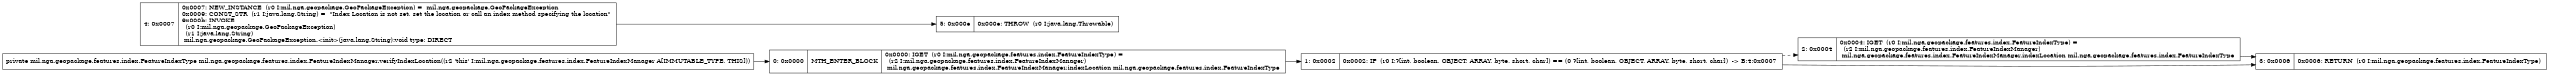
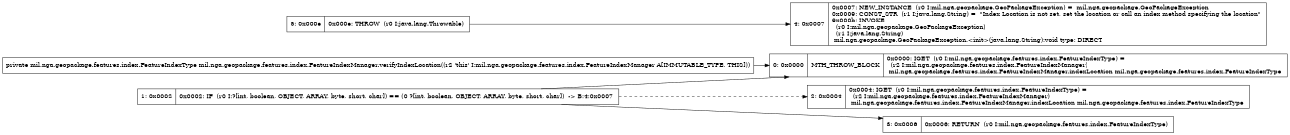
edge "4: 0x0007" -> "5: 0x000e": reversed
edge "2: 0x0004" -> "3: 0x0006": removed
node "0: 0x0000": text "MTH_ENTER_BLOCK" -> "MTH_THROW_BLOCK"
edge "0: 0x0000" -> "1: 0x0002": reversed
